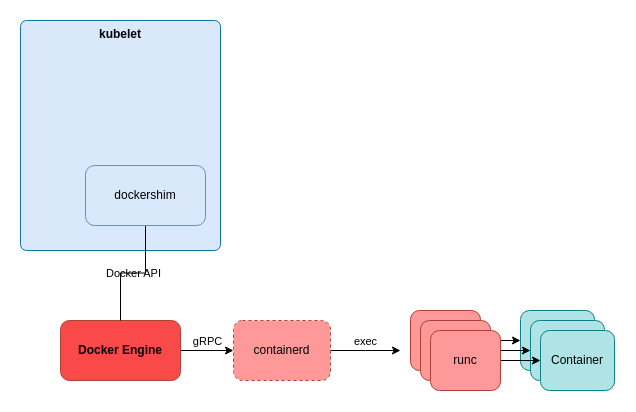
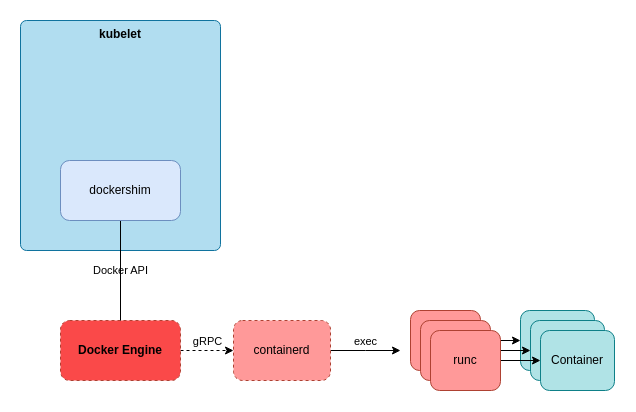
node "kubelet": fillcolor #dae8fc -> #b1ddf0
node "dockershim": moved (146, 196) -> (121, 191)
node "Docker Engine": style solid -> dashed
edge "Docker Engine" -> "containerd": style solid -> dashed
